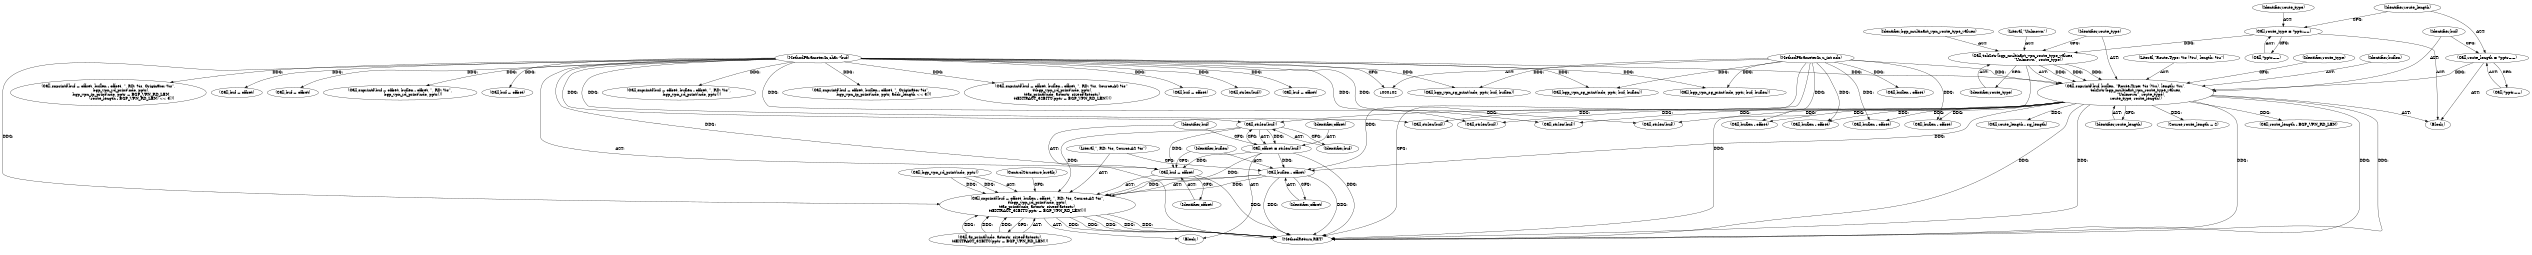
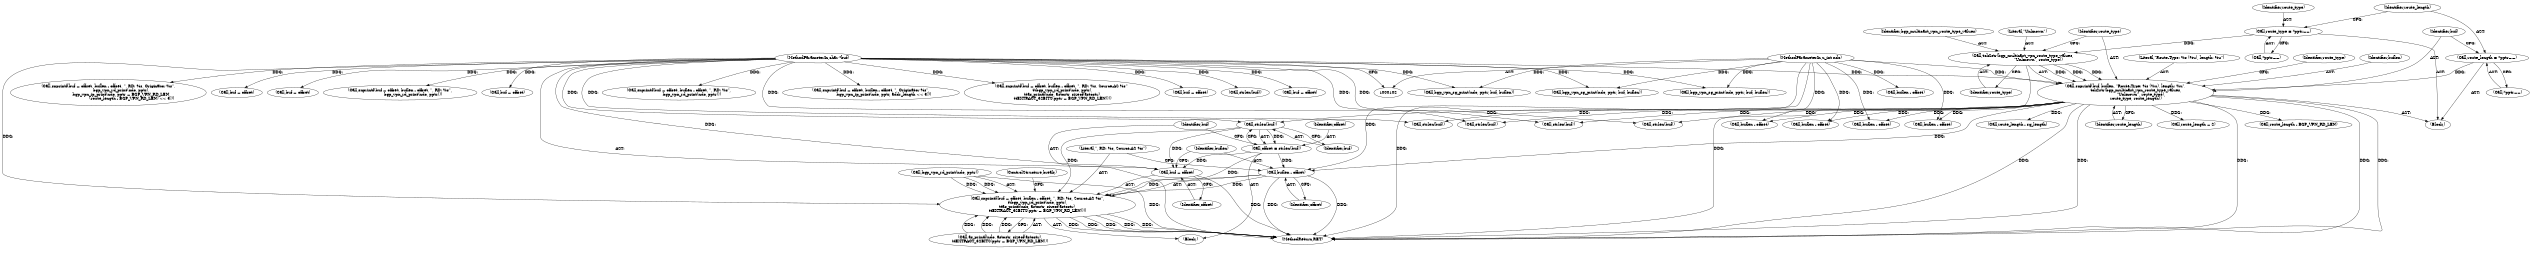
node "(Source,route_length + 2)": label "(Source,route_length + 2)" -> "(Call,route_length + 2)"
edge "(MethodParameterIn,u_int ndo)" -> "(MethodReturn,RET)": label "CFG: " -> "DDG: "
edge "(Call,offset = strlen(buf))" -> "(MethodReturn,RET)": now "(Call,bgp_vpn_rd_print(ndo, pptr))" -> "(MethodReturn,RET)"
